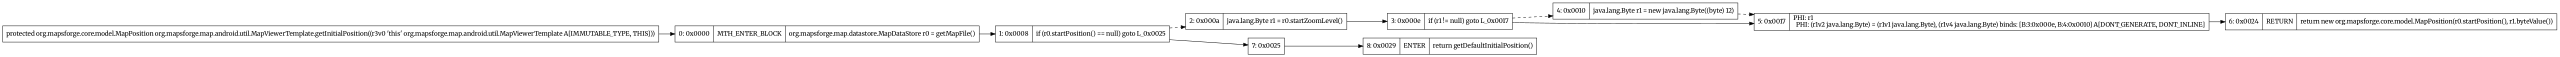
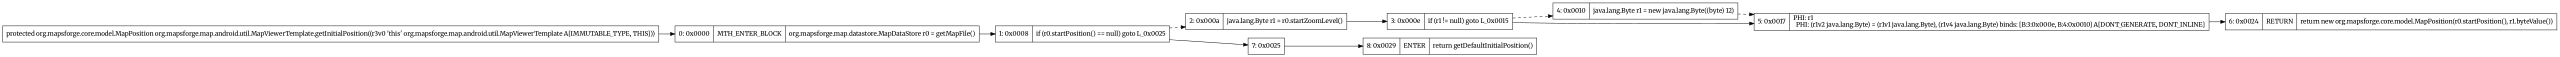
node "3: 0x000e": text "if (r1 != null) goto L_0x0017" -> "if (r1 != null) goto L_0x0015"
